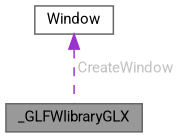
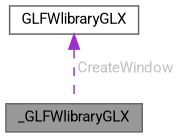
node "Window": label "Window" -> "GLFWlibraryGLX"
